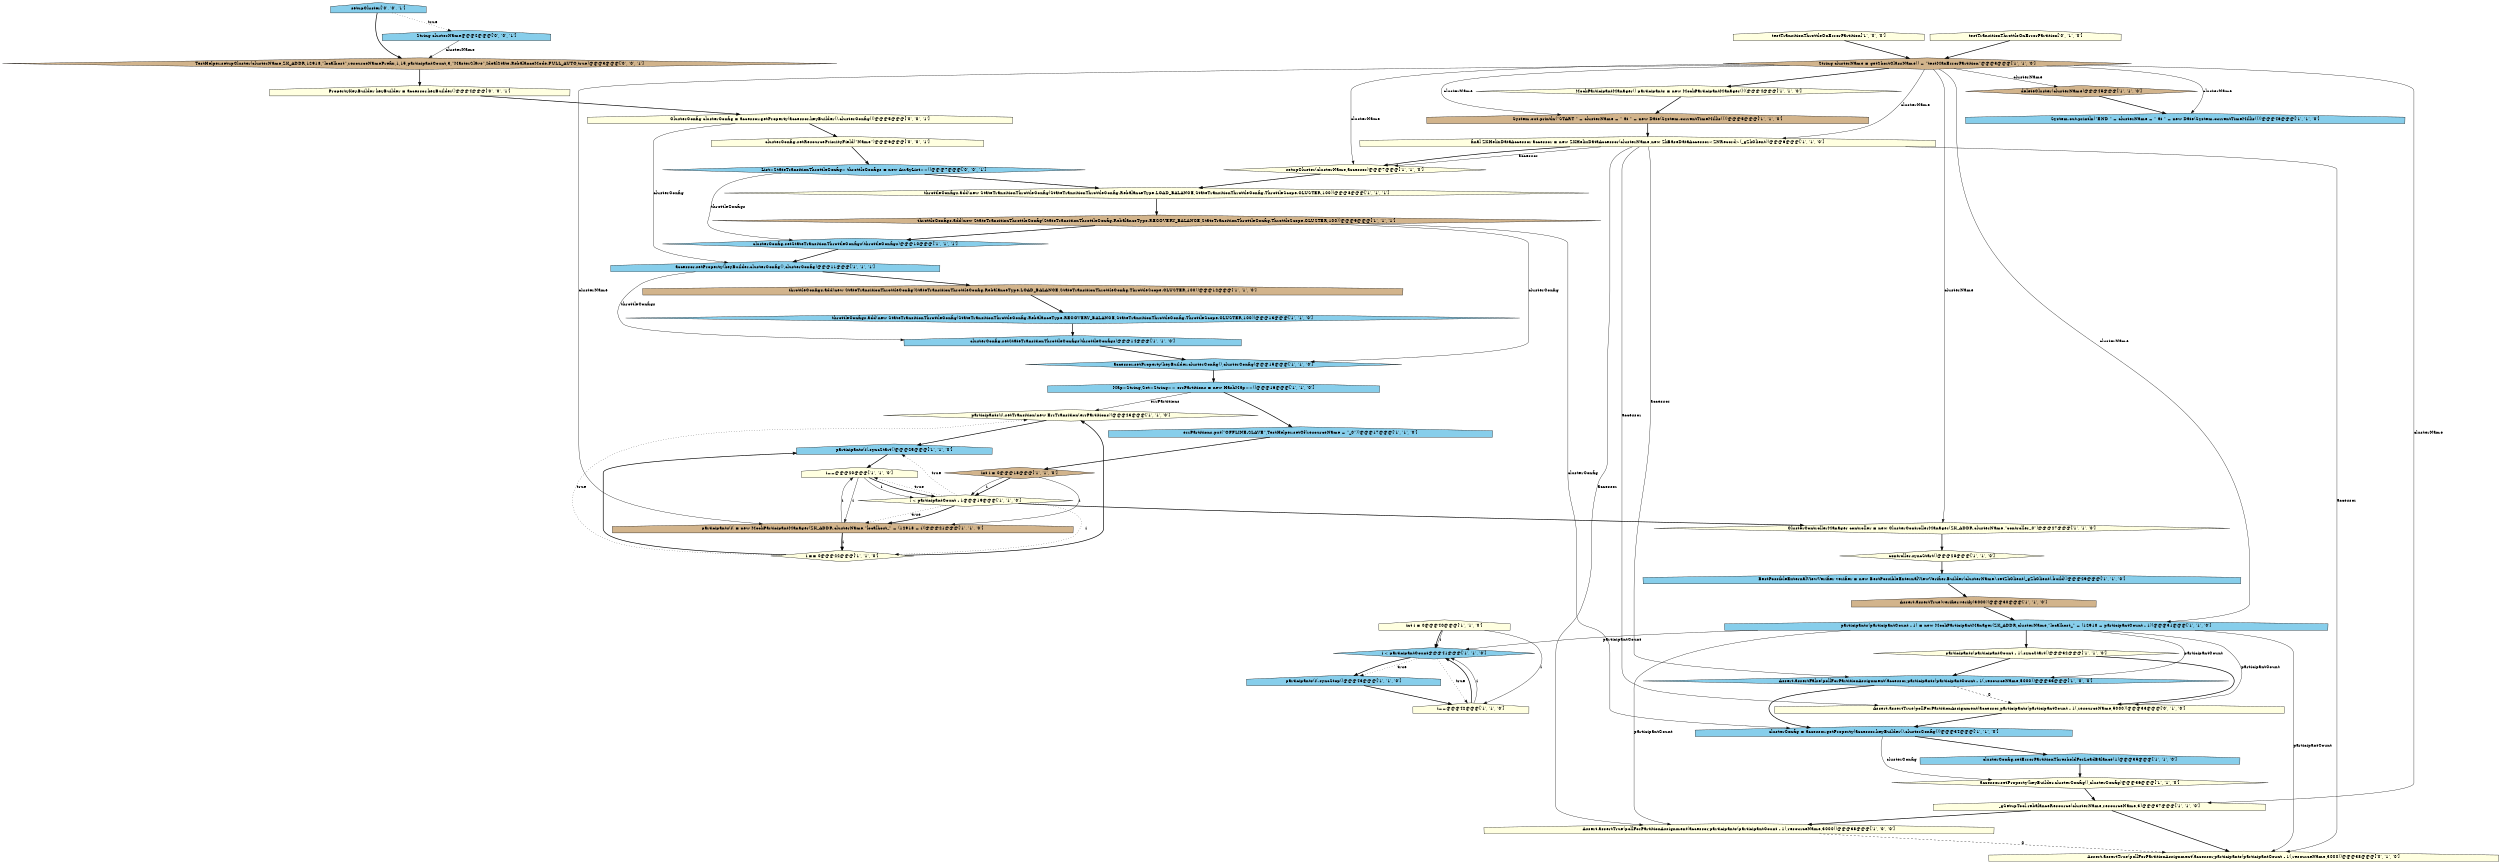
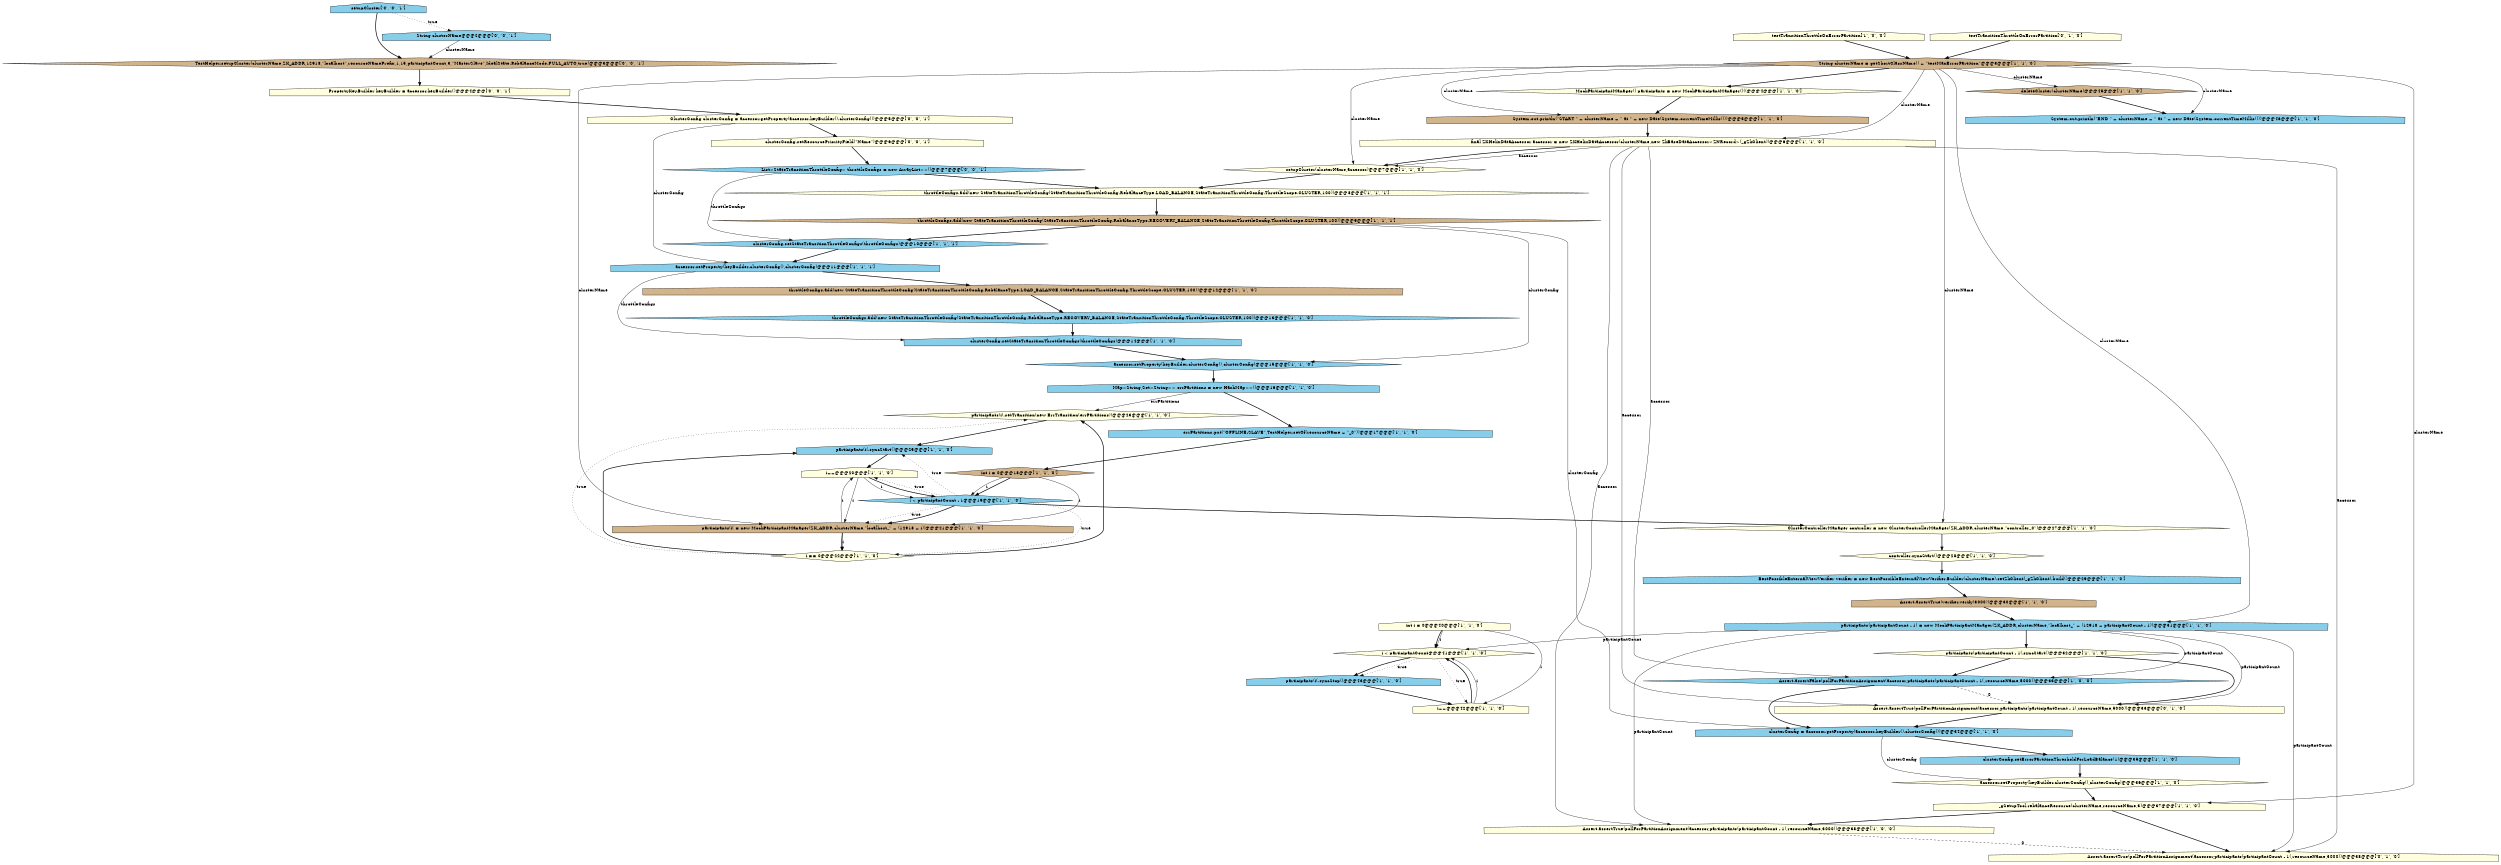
node "i < participantCount - 1@@@19@@@['1', '1', '0']": fillcolor lightyellow -> skyblue
edge "i < participantCount - 1@@@19@@@['1', '1', '0']" -> "i == 0@@@22@@@['1', '1', '0']": label "i" -> "true"
node "i < participantCount@@@41@@@['1', '1', '0']": fillcolor skyblue -> lightyellow
